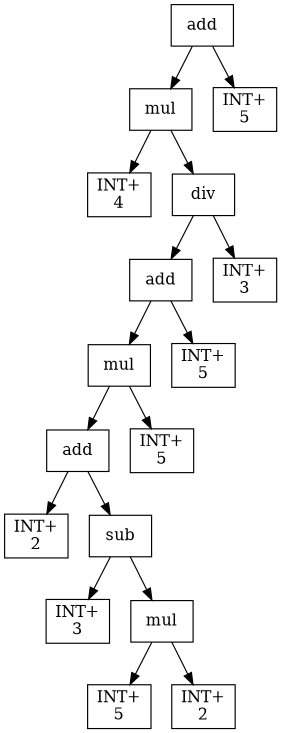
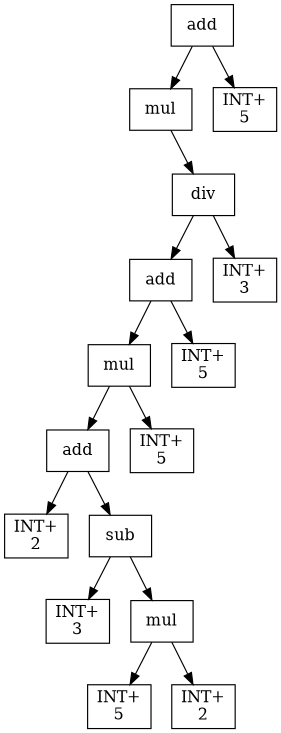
node "INT+ 4": removed
